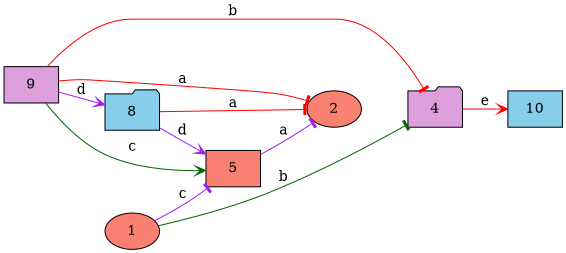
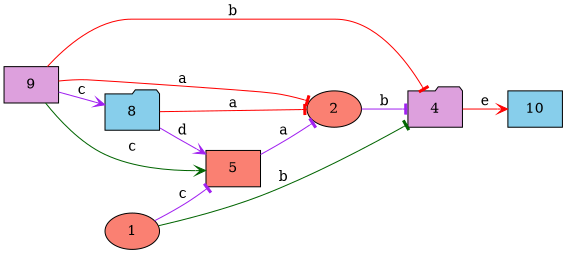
edge "9" -> "8": label "d" -> "c"
edge "2" -> "4": added, label "b"
